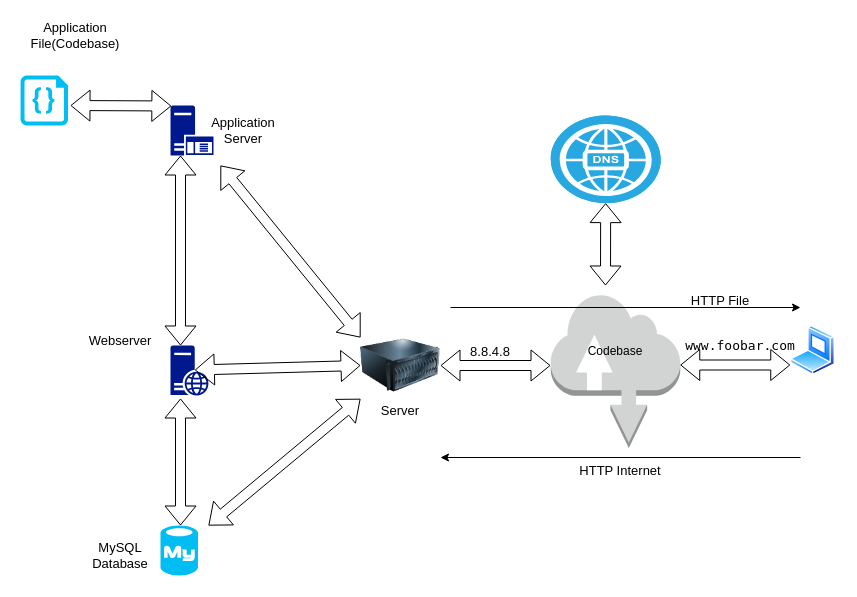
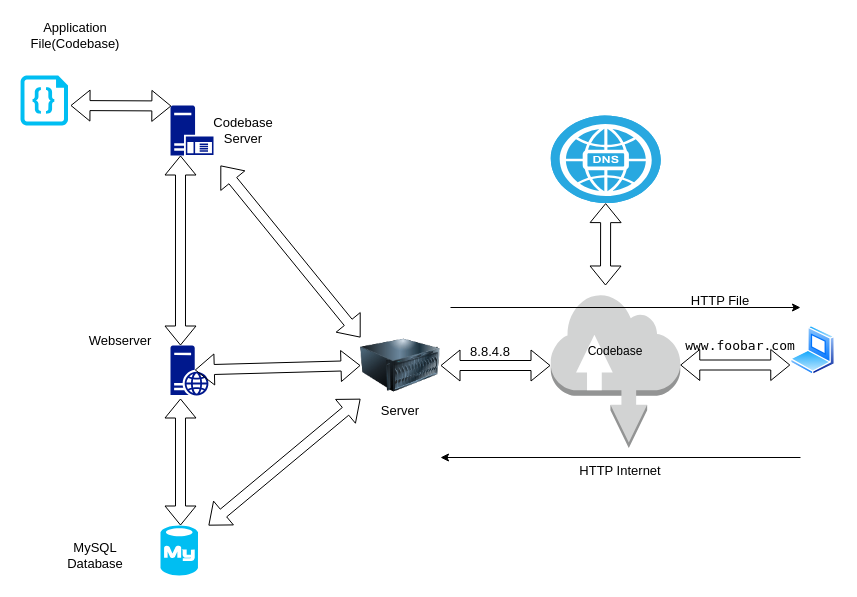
node "Application Server": label "Application Server" -> "Codebase Server"
node "MySQL Database": moved (121, 556) -> (96, 556)
